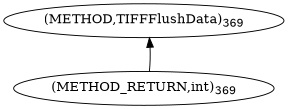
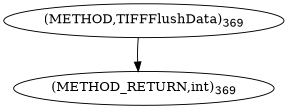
edge "(METHOD_RETURN,int)" -> "(METHOD,TIFFFlushData)": reversed
